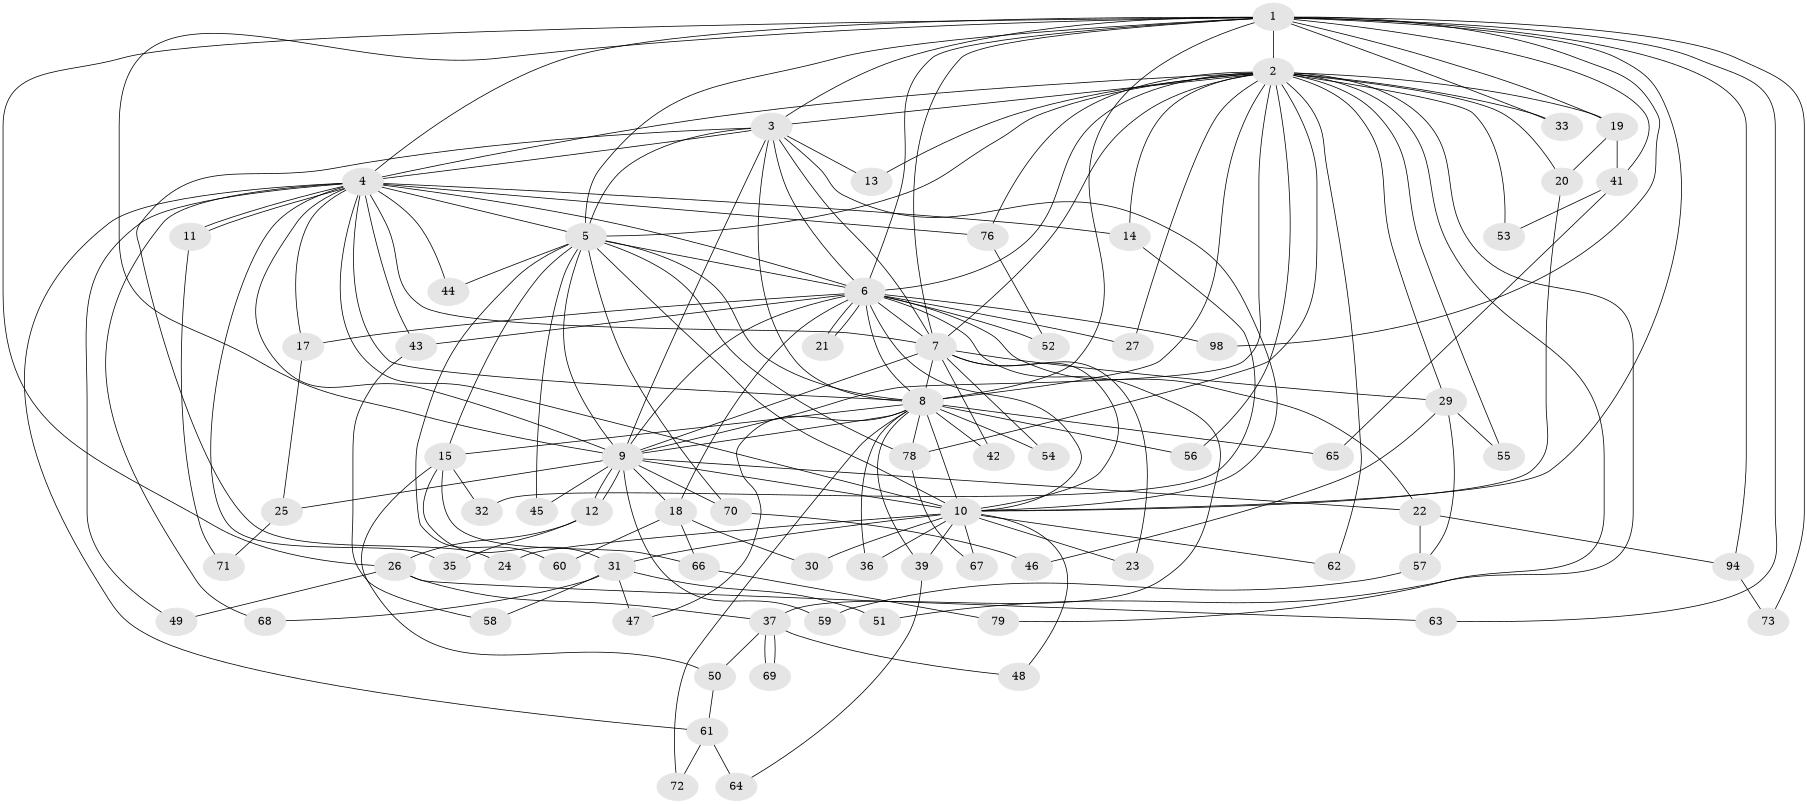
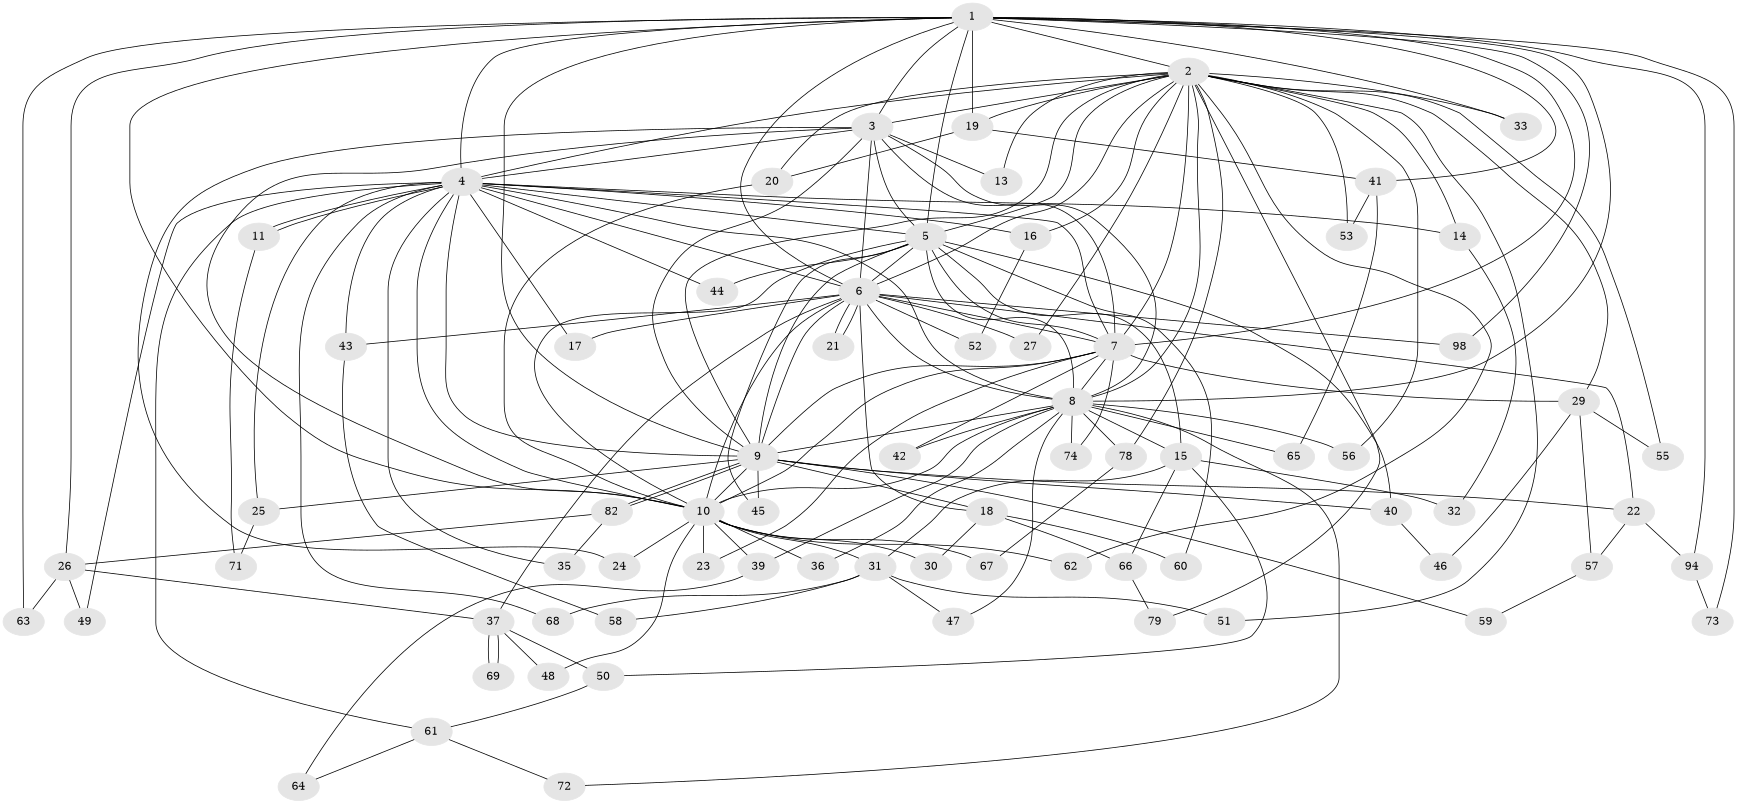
node "76": label "76" -> "16"
edge "5" -- "78": now "5" -- "7"
edge "17" -- "25": now "4" -- "25"
node "54": label "54" -> "74"
node "12": label "12" -> "82"
node "70": label "70" -> "40"
